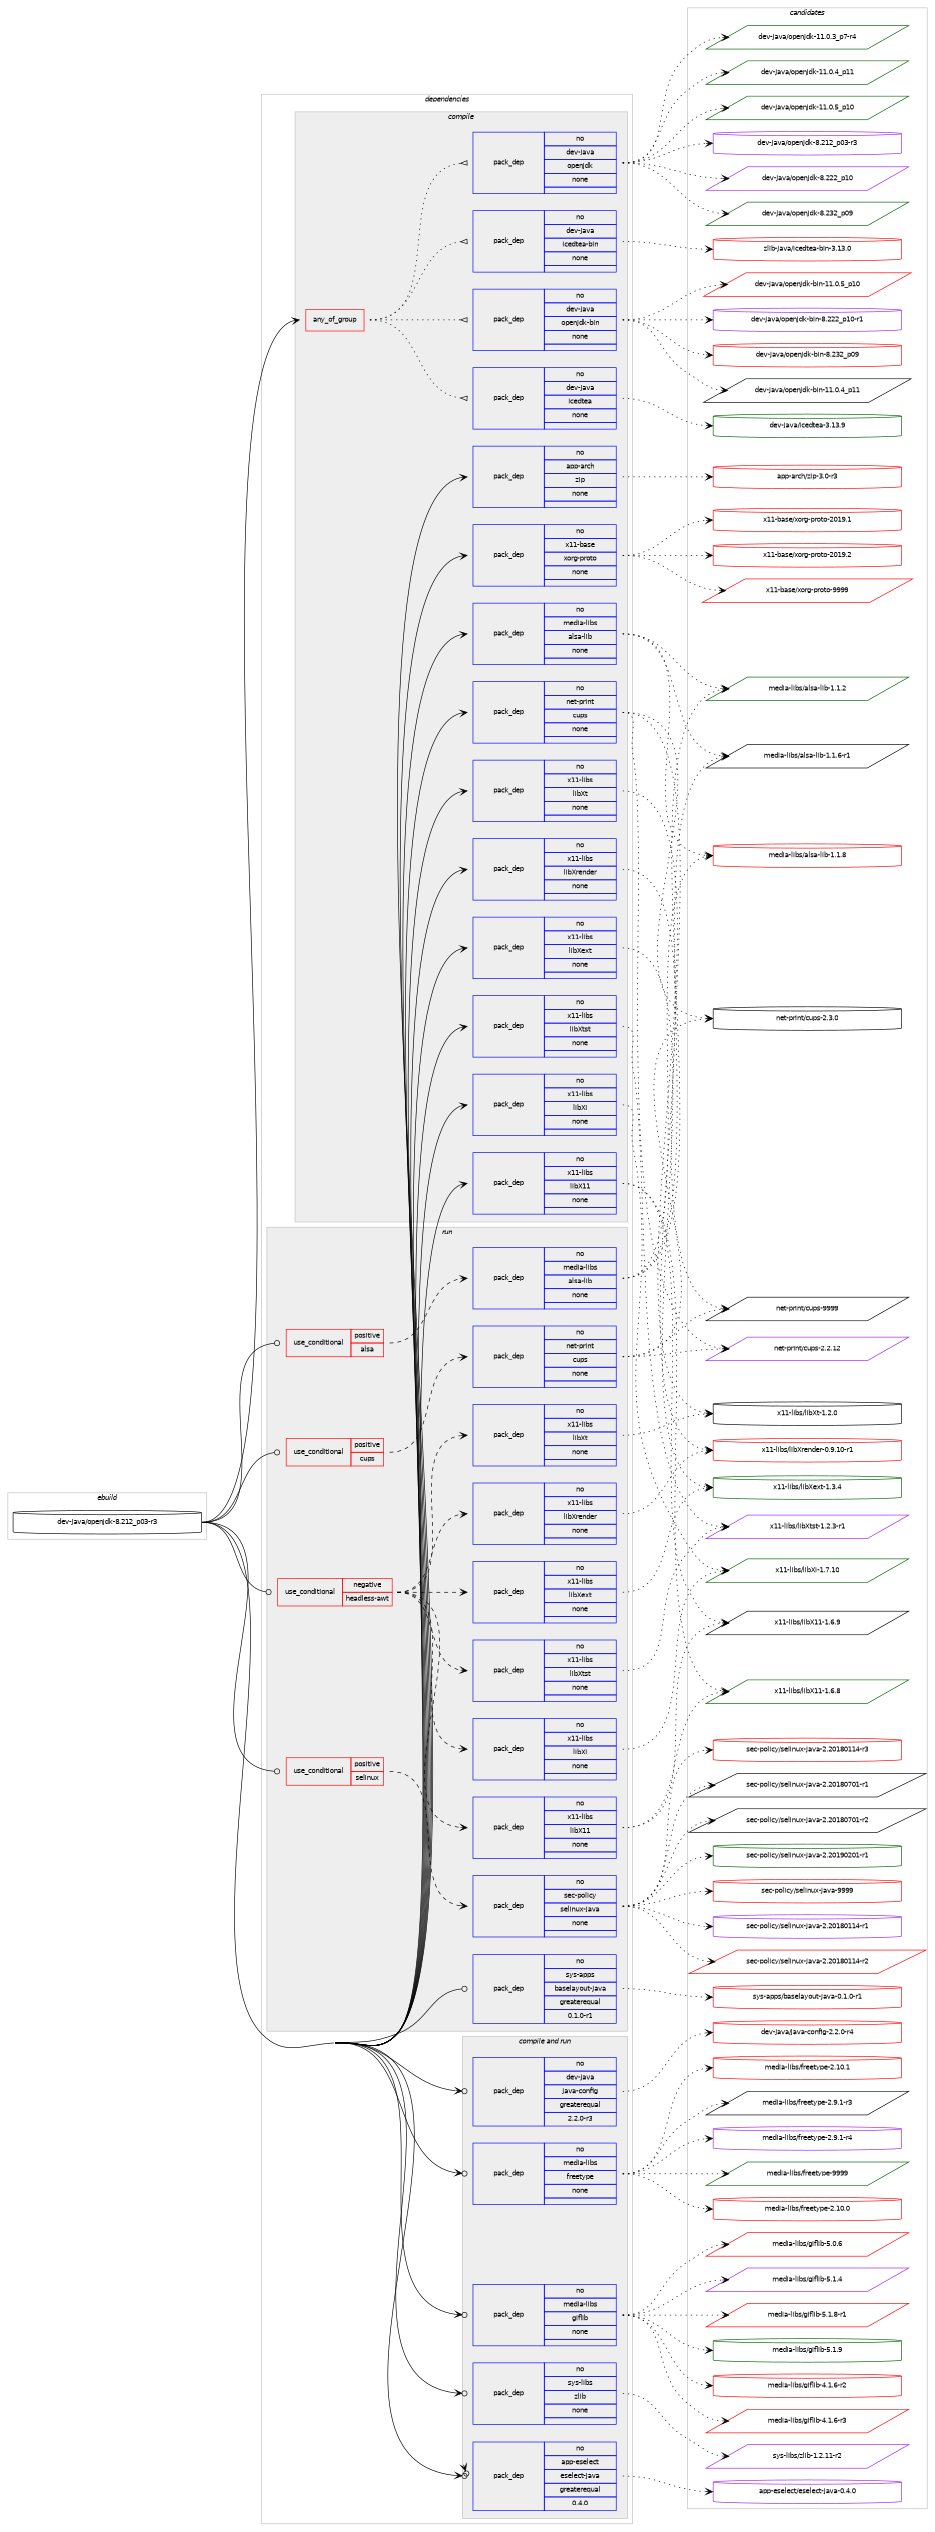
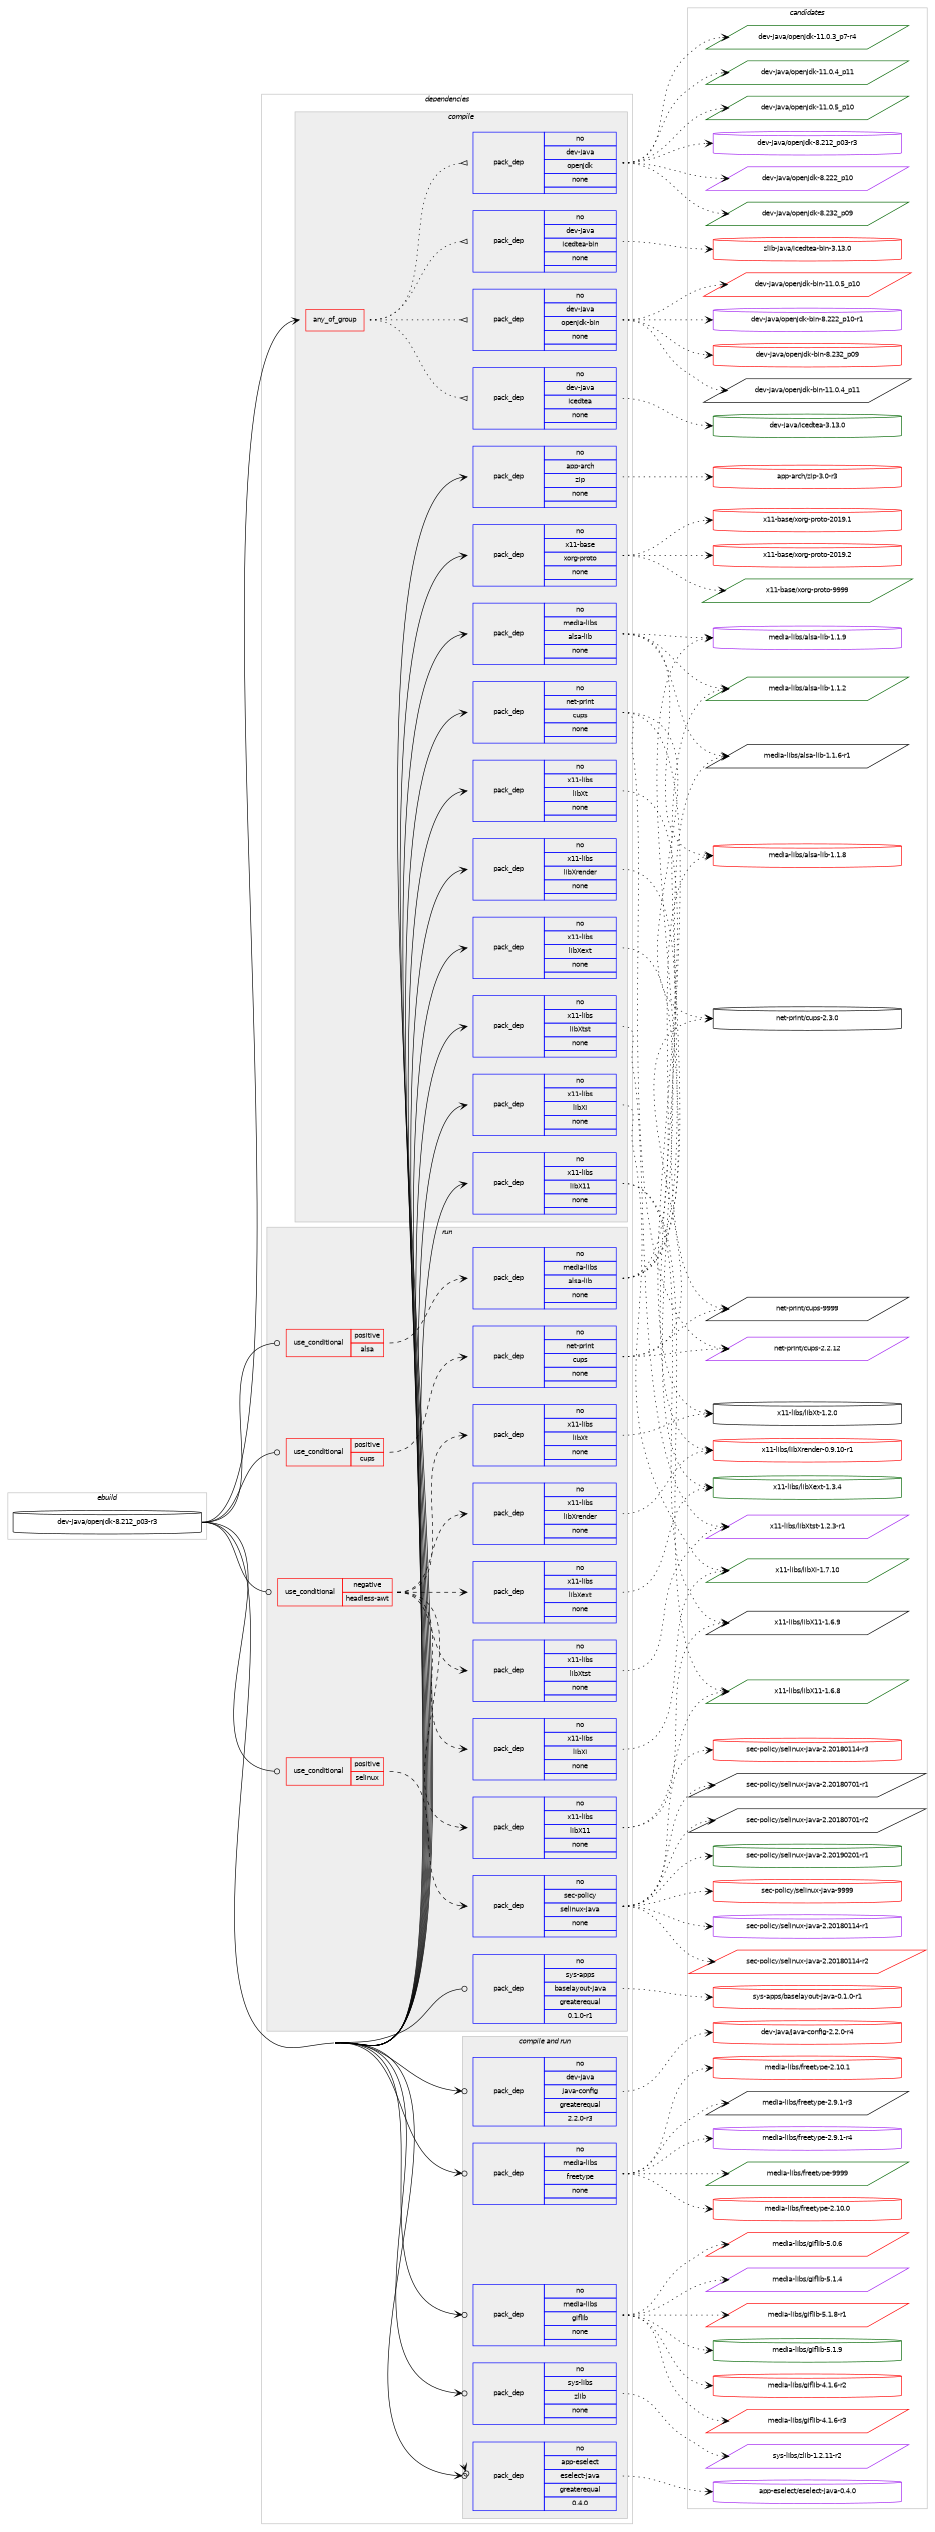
node "dev-java/icedtea-3.13.9": label "dev-java/icedtea-3.13.9" -> "dev-java/icedtea-3.13.0"
node "x11-base/xorg-proto-9999": color red -> darkgreen
node "media-libs/alsa-lib-1.1.9": added
